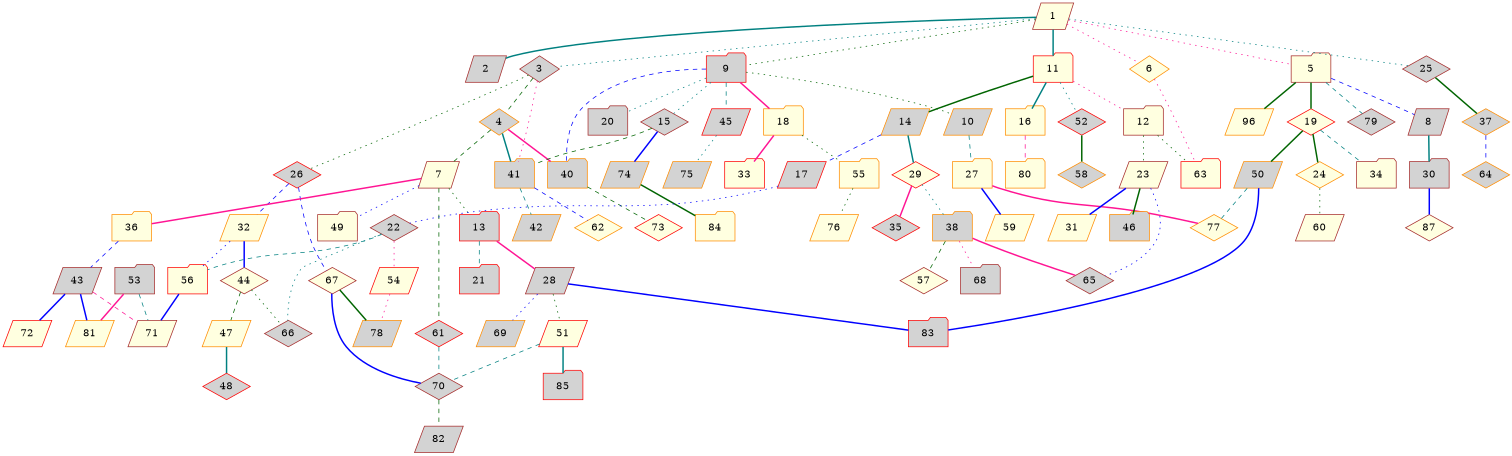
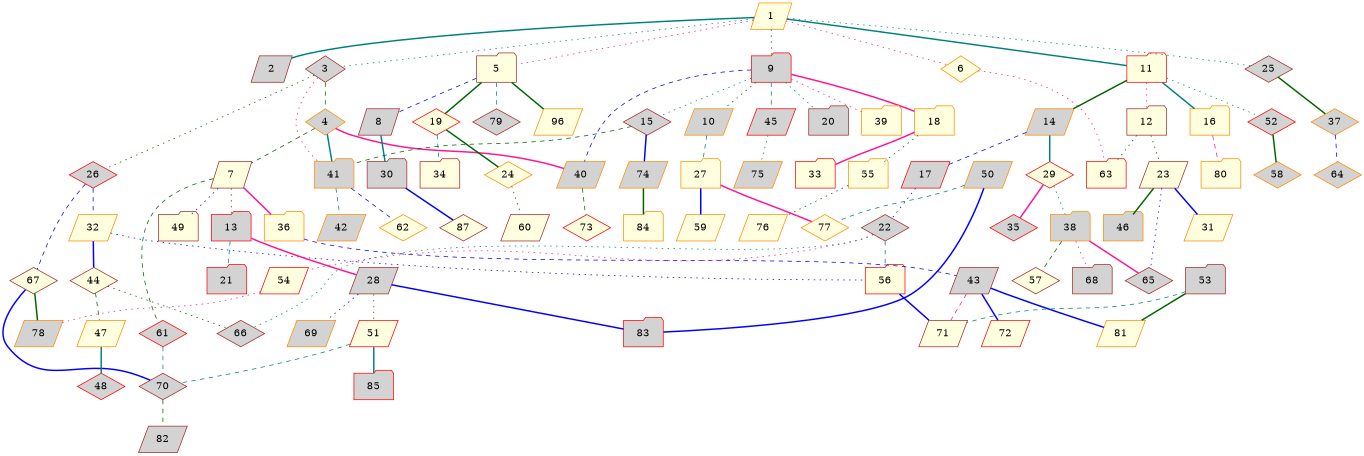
node "1": color brown -> darkorange
node "39": added
edge "19" -- "50": removed
node "40": shape folder -> parallelogram
edge "53" -- "81": color deeppink -> darkgreen
